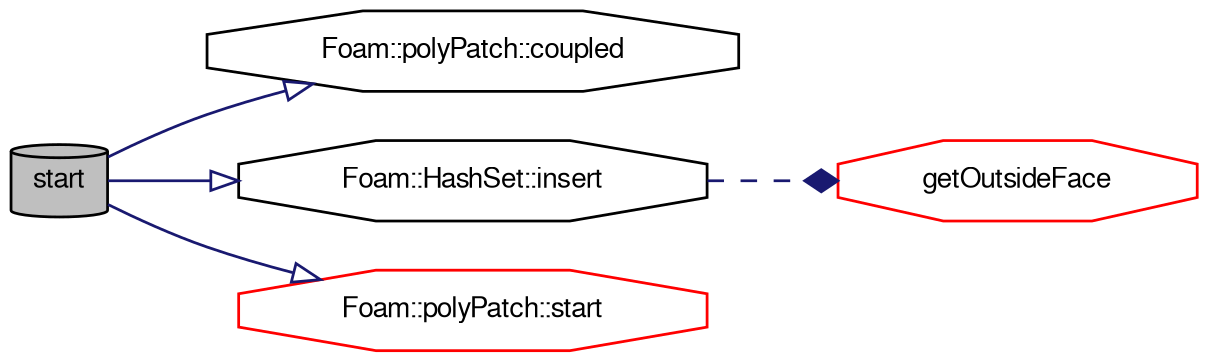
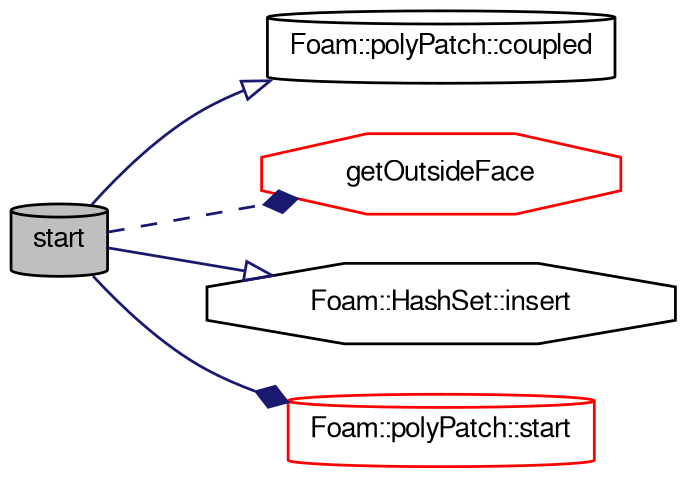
node "Foam::polyPatch::coupled": shape octagon -> cylinder
edge "Foam::HashSet::insert" -> "getOutsideFace": now "start" -> "getOutsideFace"
edge "start" -> "Foam::polyPatch::start": arrowhead onormal -> diamond
node "Foam::polyPatch::start": shape octagon -> cylinder
